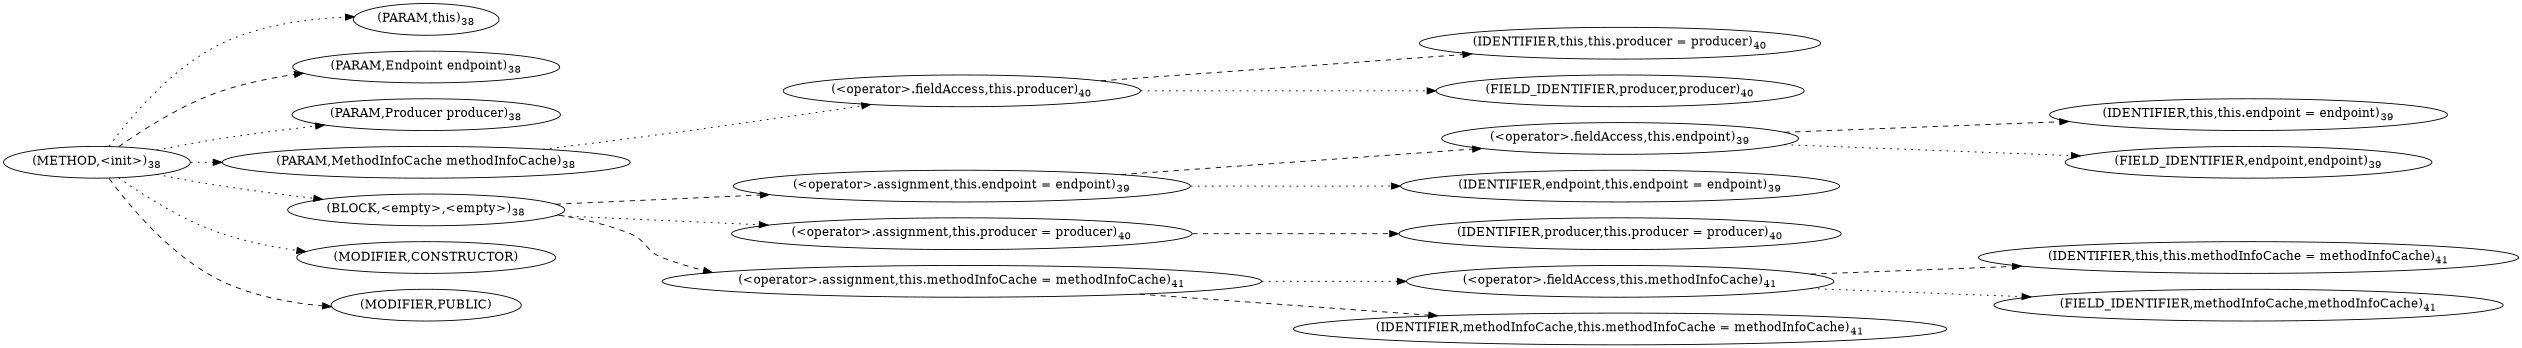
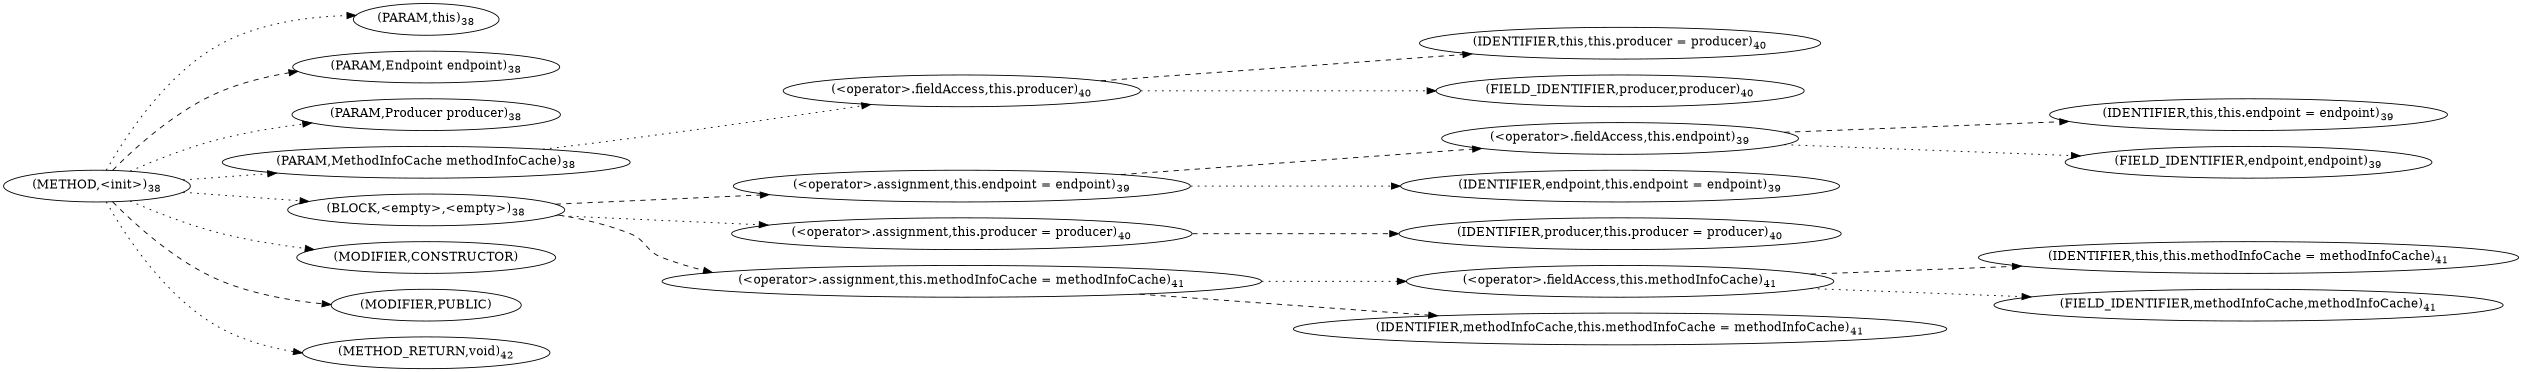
node "(METHOD_RETURN,void)": added
